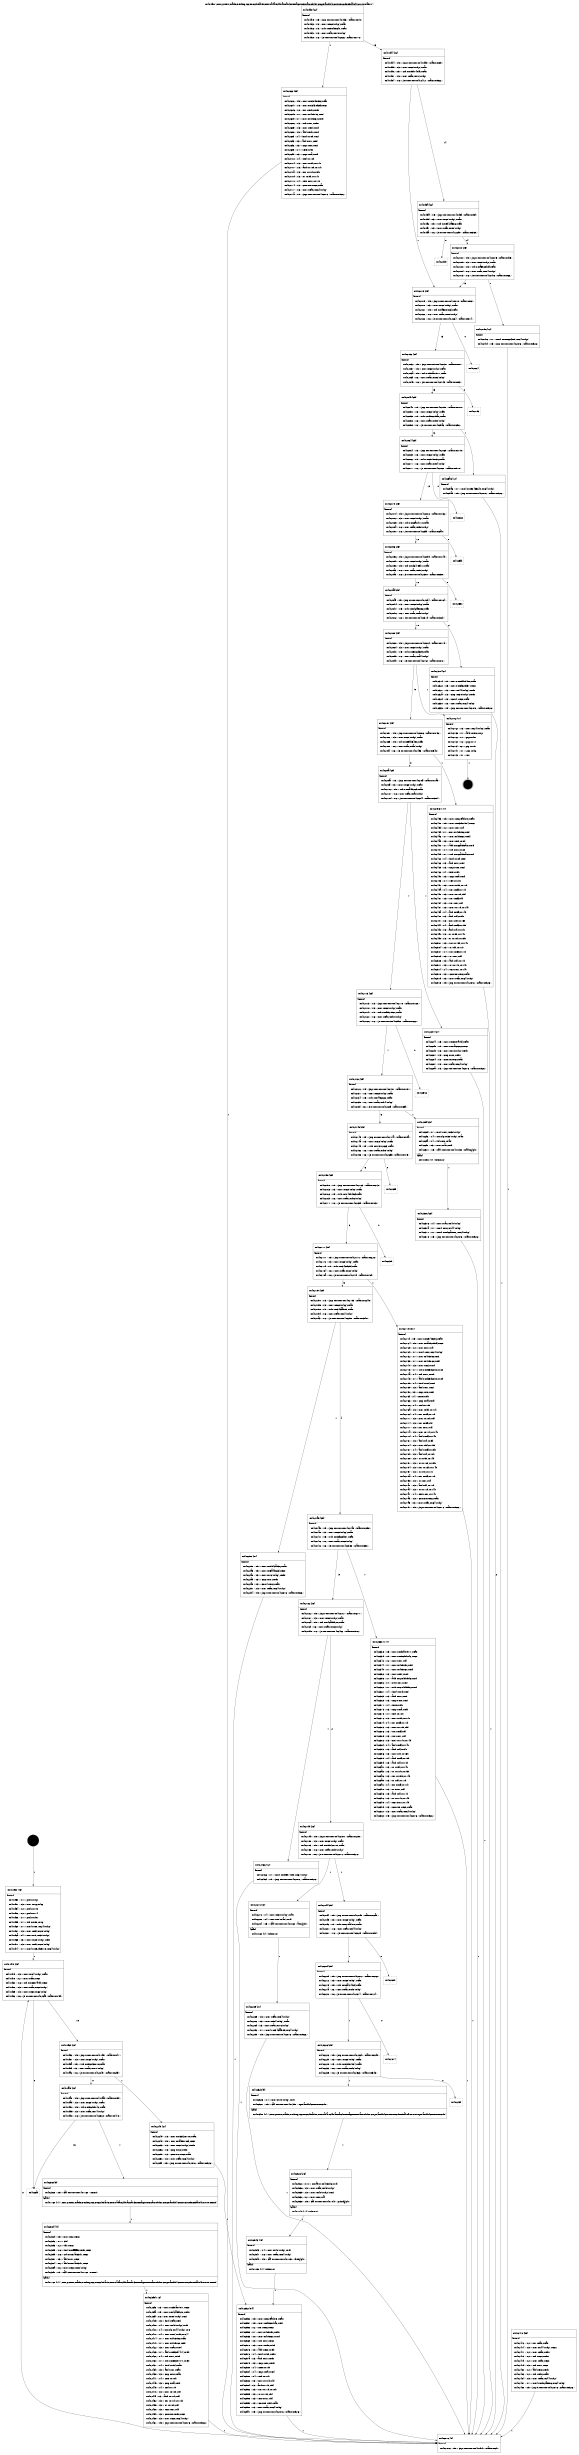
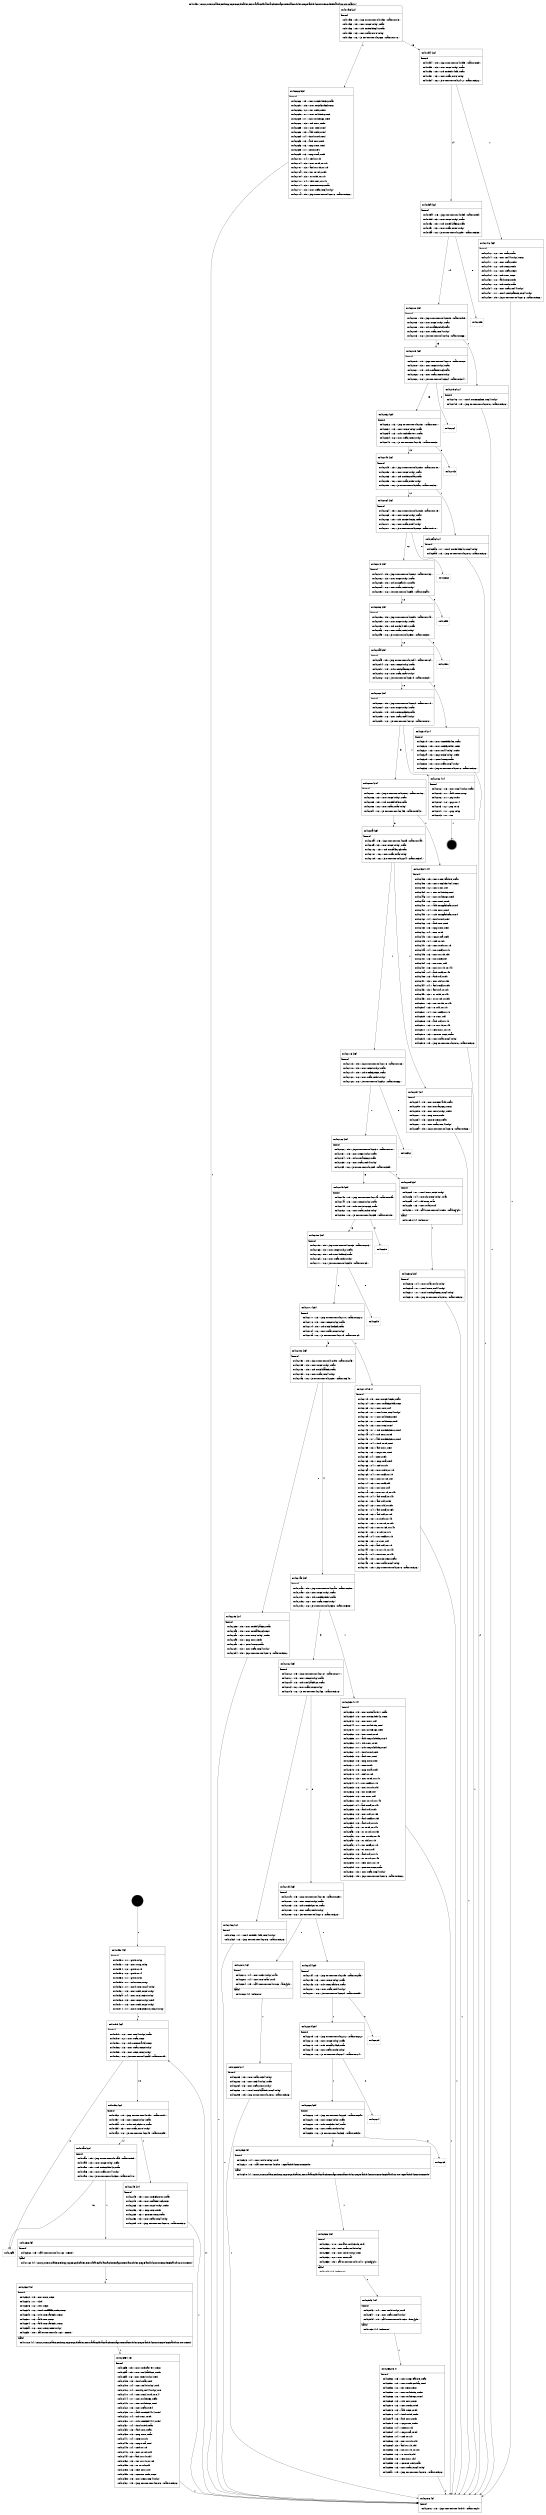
edge "0x401fd4 [22]" -> "0x402019 [25]": now "0x401fd4 [22]" -> "0x402472 [33]"
edge "0x402249 [27]" -> "0x402552 [84]": now "0x402249 [27]" -> "0x402876 [5]"
